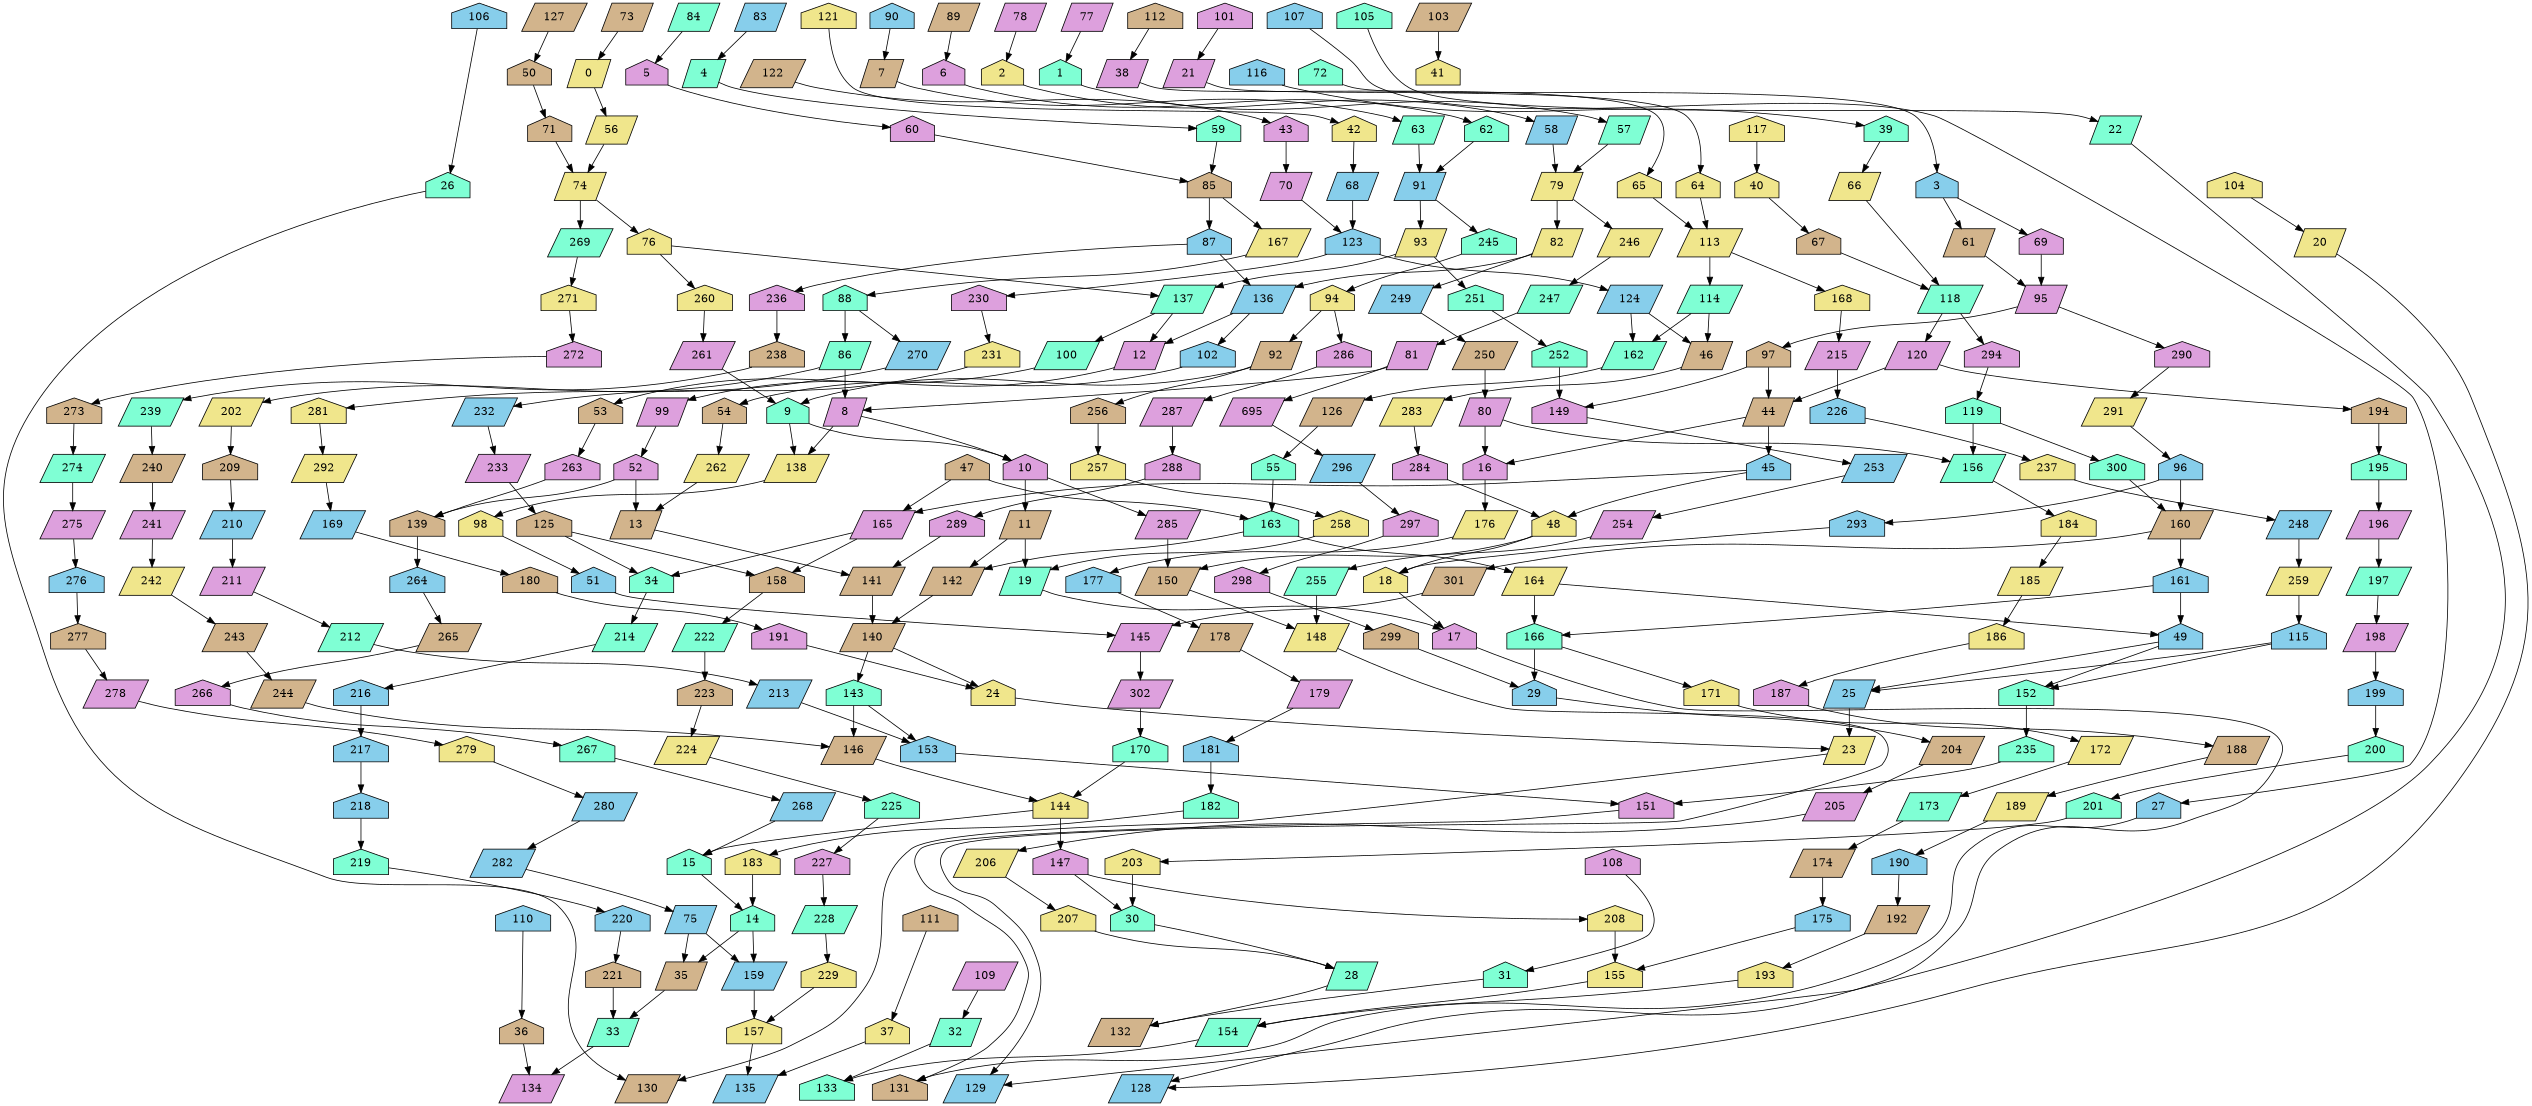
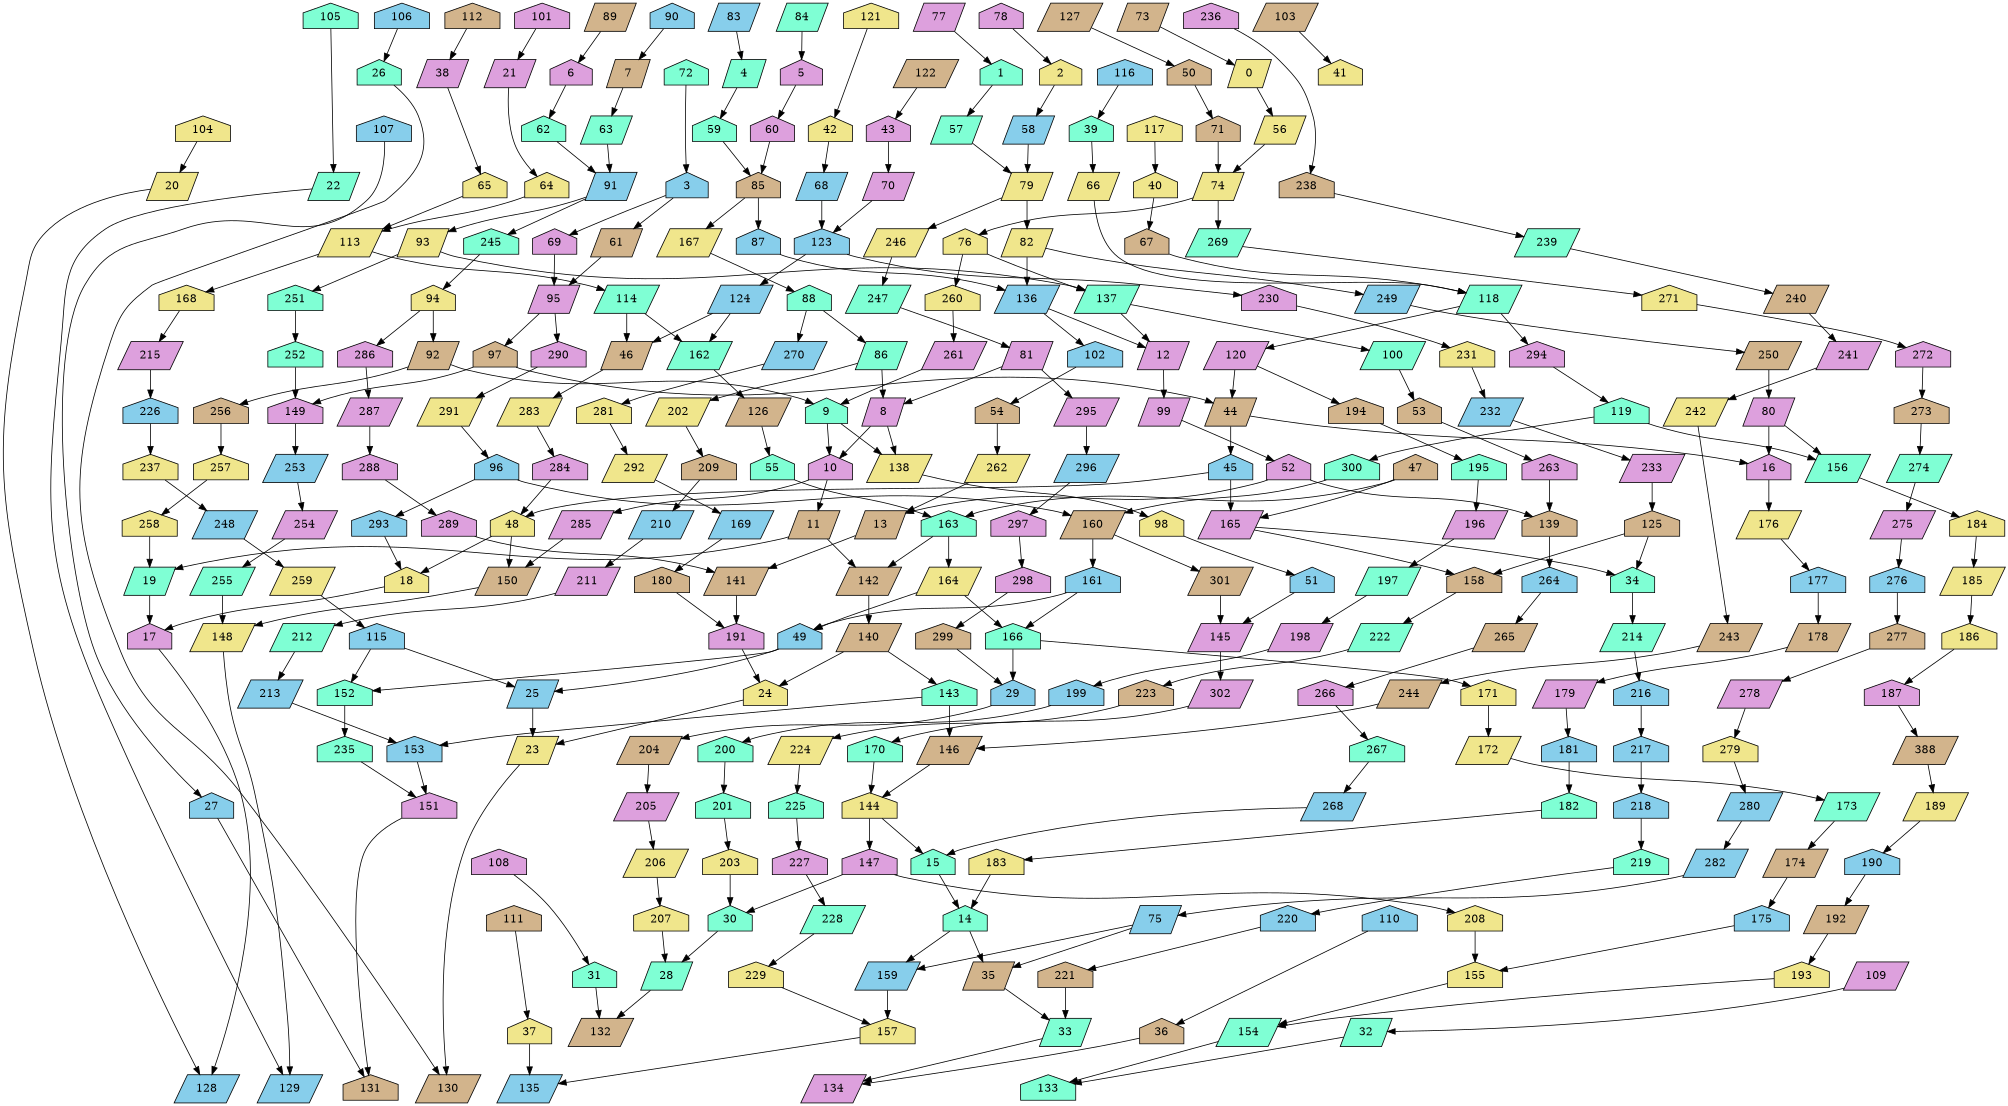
node "78": shape parallelogram -> house
edge "87" -> "236": removed
node "695": label "695" -> "295"
edge "141" -> "140": now "141" -> "191"
node "188": label "188" -> "388"
